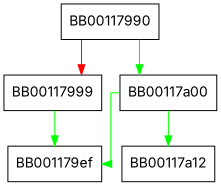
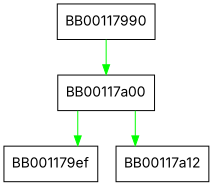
node "BB00117999": removed
